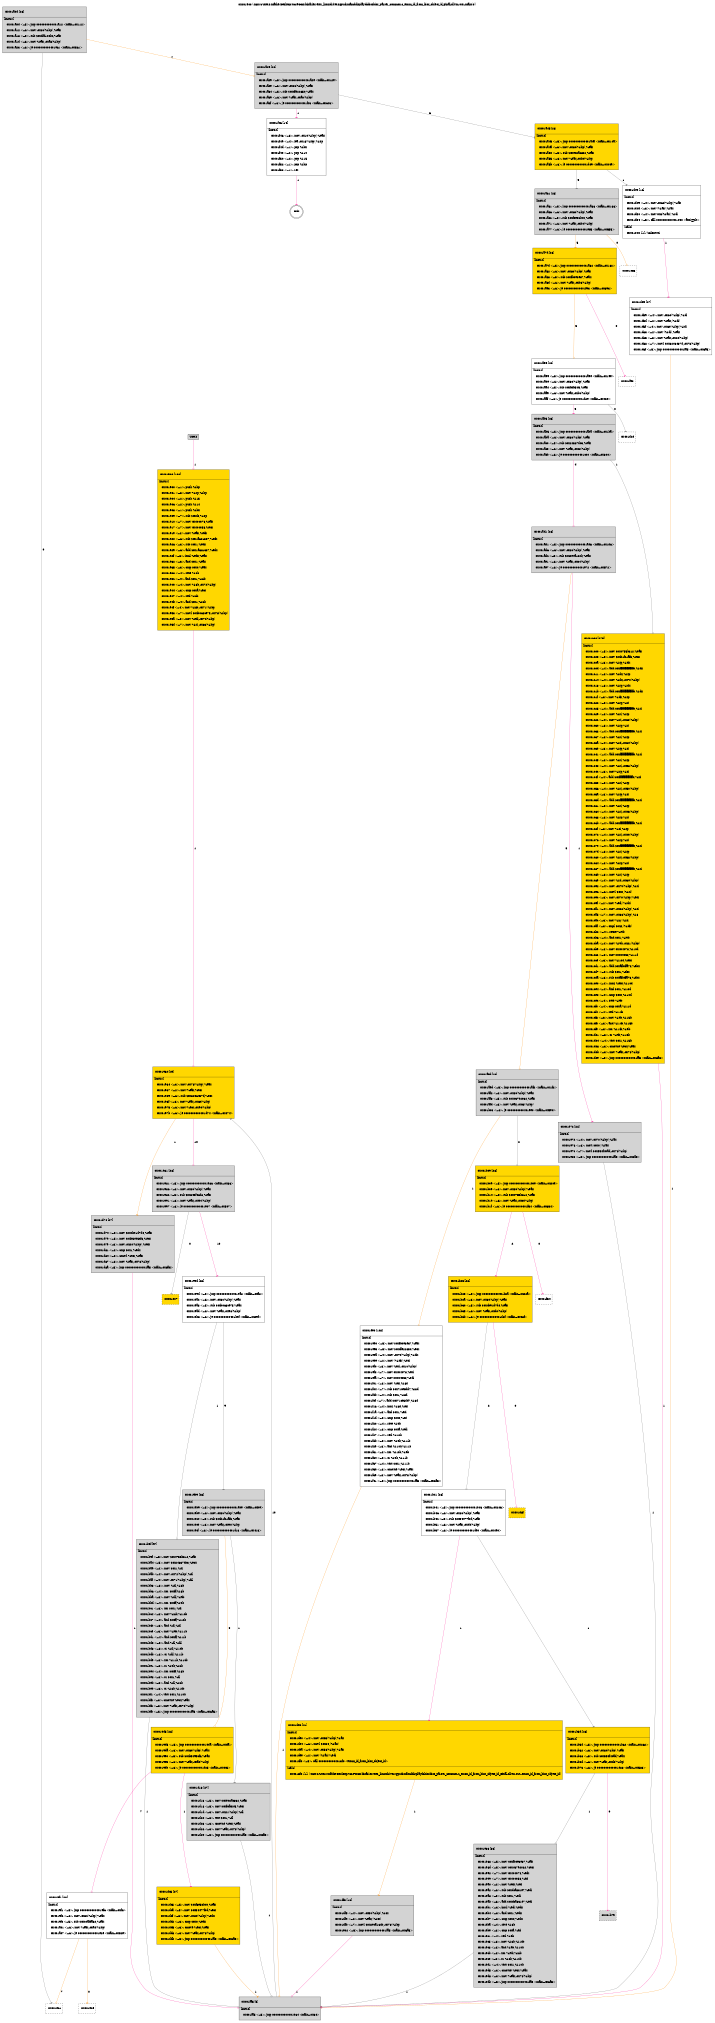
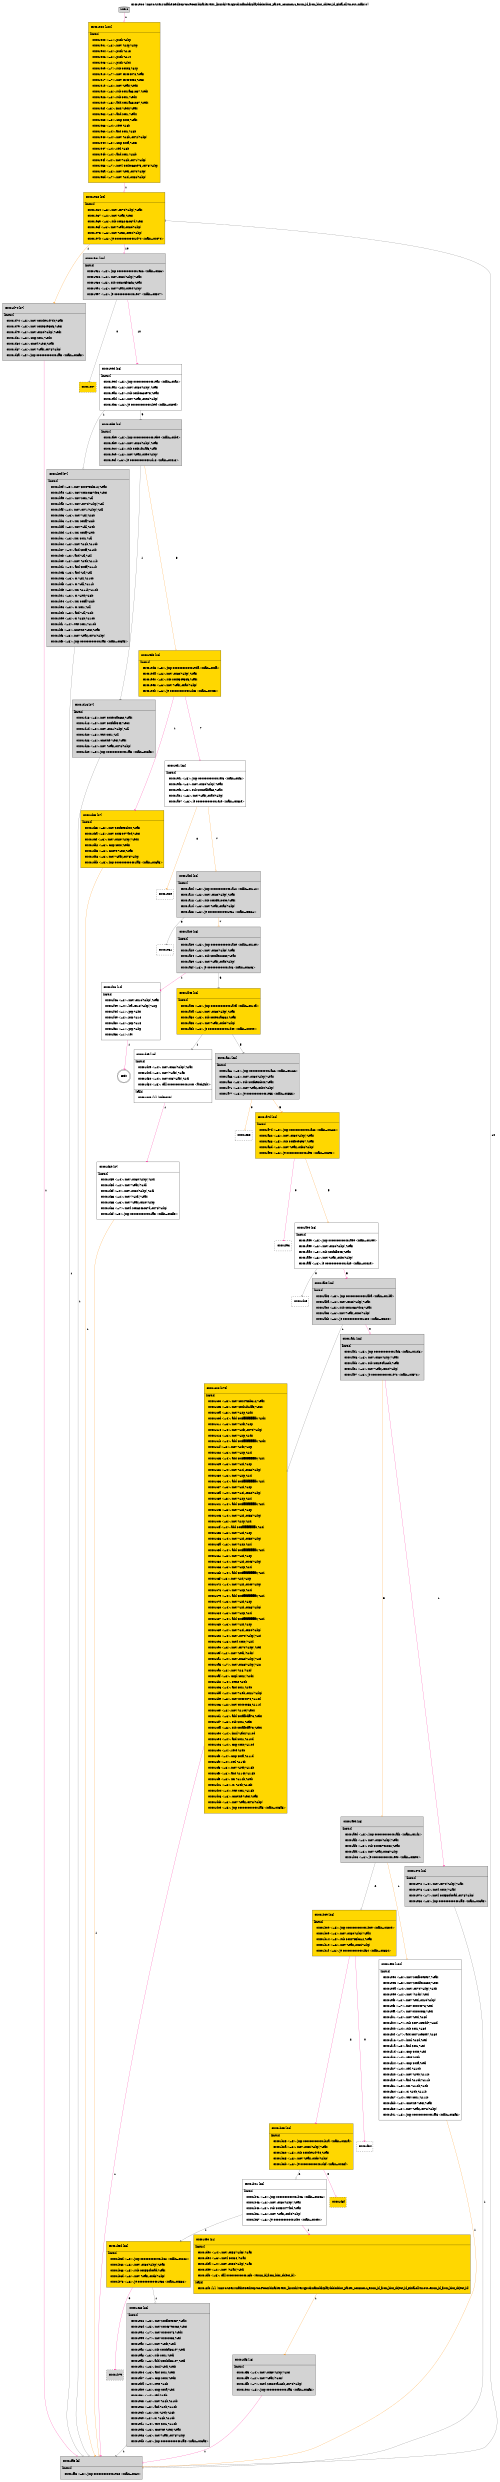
edge "0x4019f1 [28]" -> "0x401e61": now "0x4019f1 [28]" -> "0x401a0d [28]"
